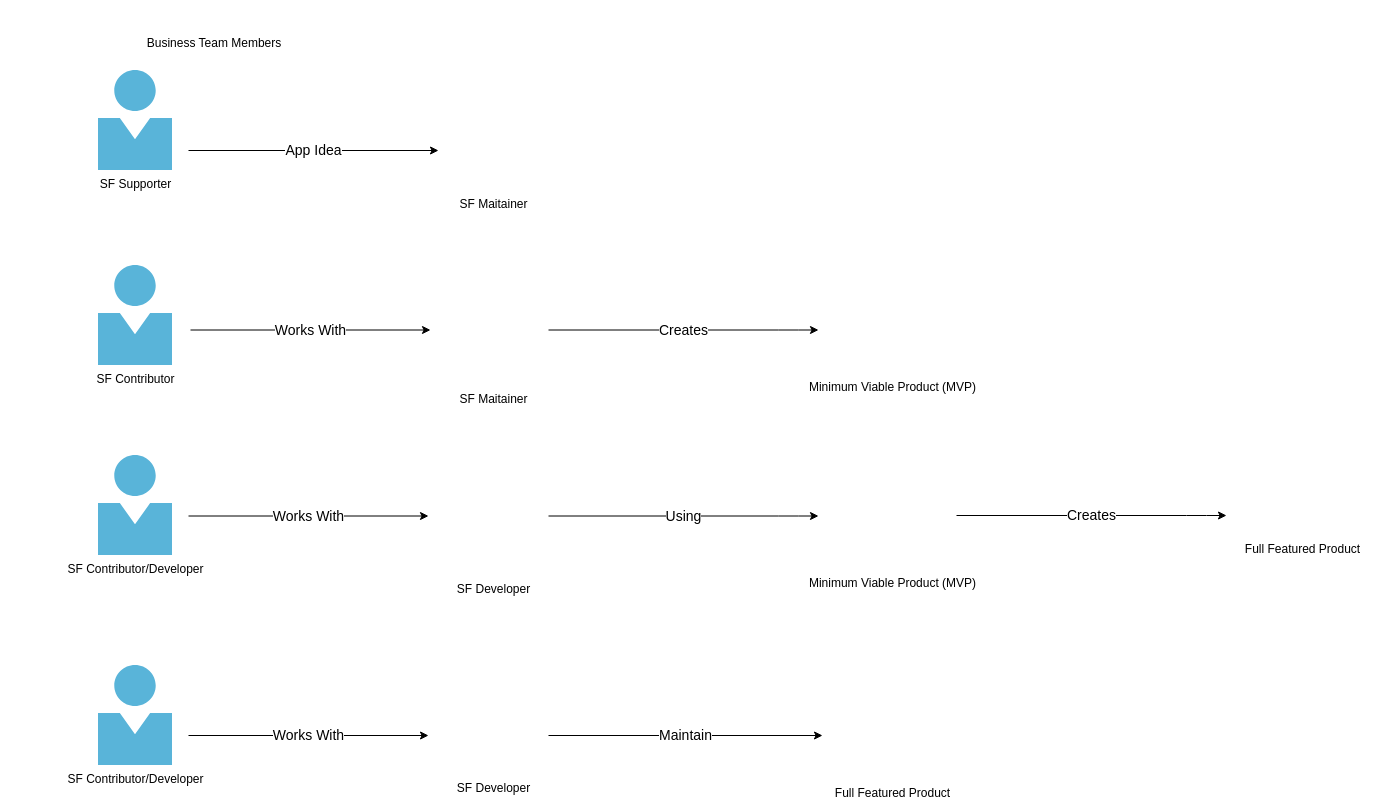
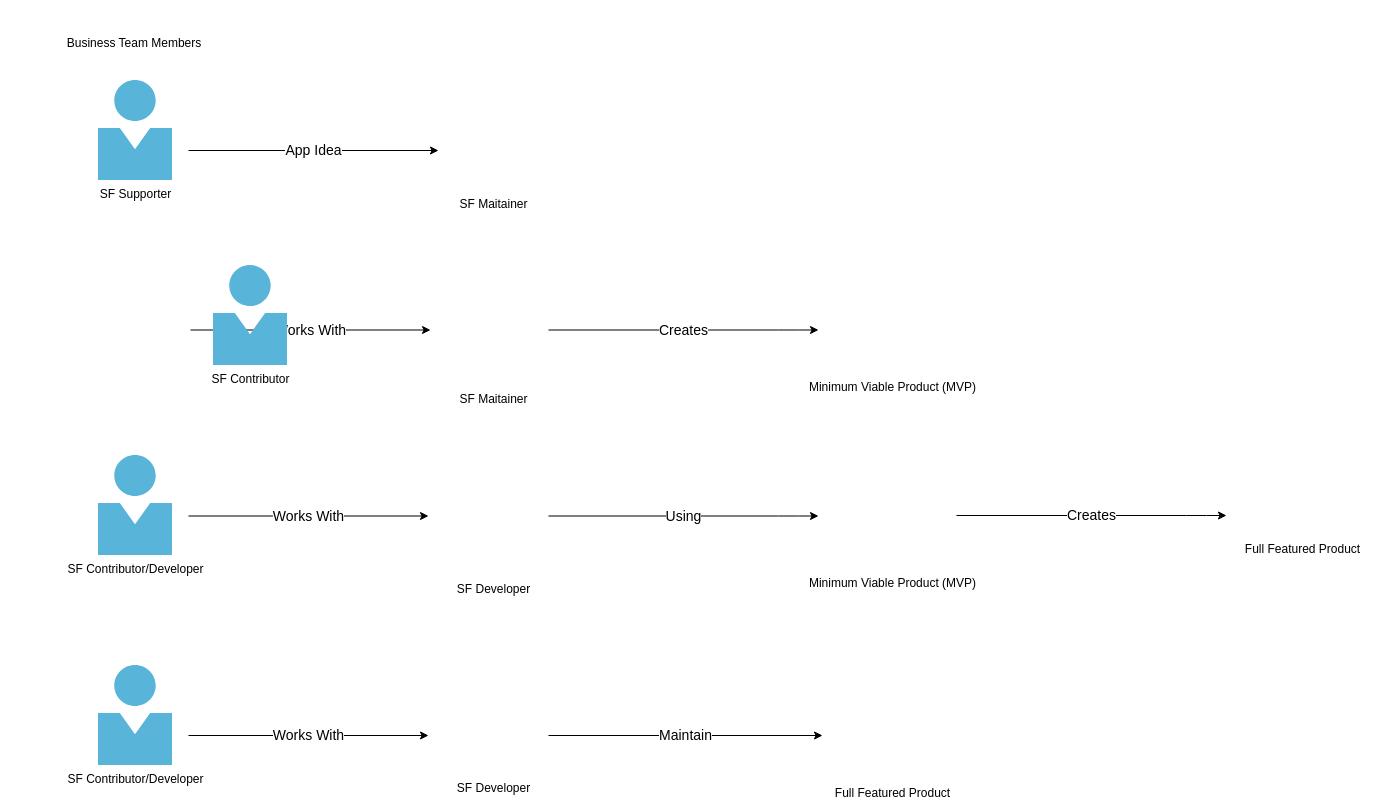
node "Business Team Members": moved (215, 36) -> (135, 36)
node "SF Supporter": moved (136, 121) -> (136, 131)
node "SF Contributor": moved (136, 316) -> (251, 316)
